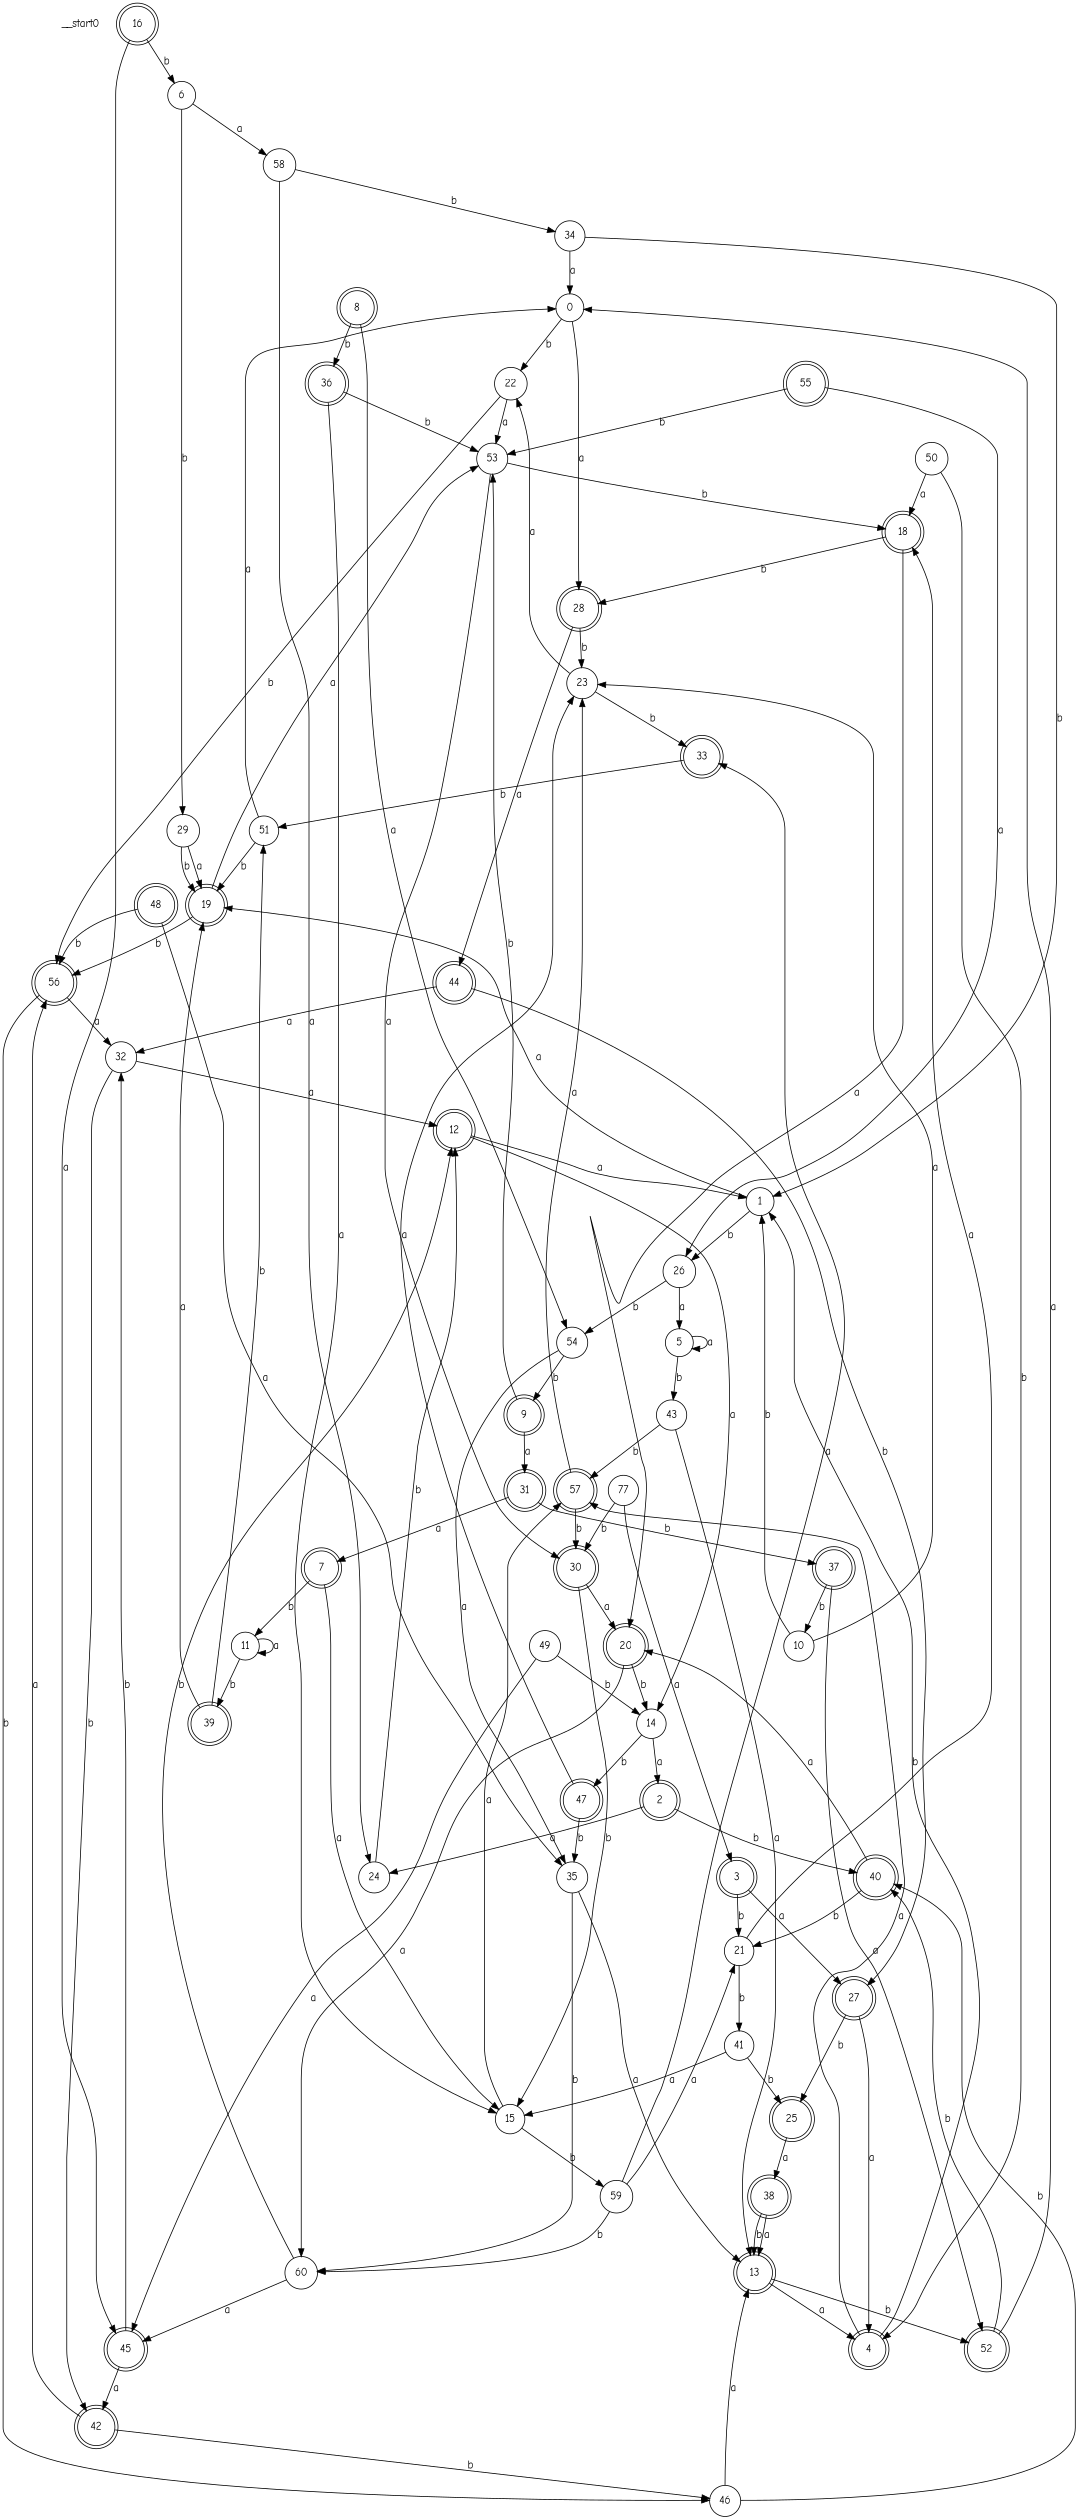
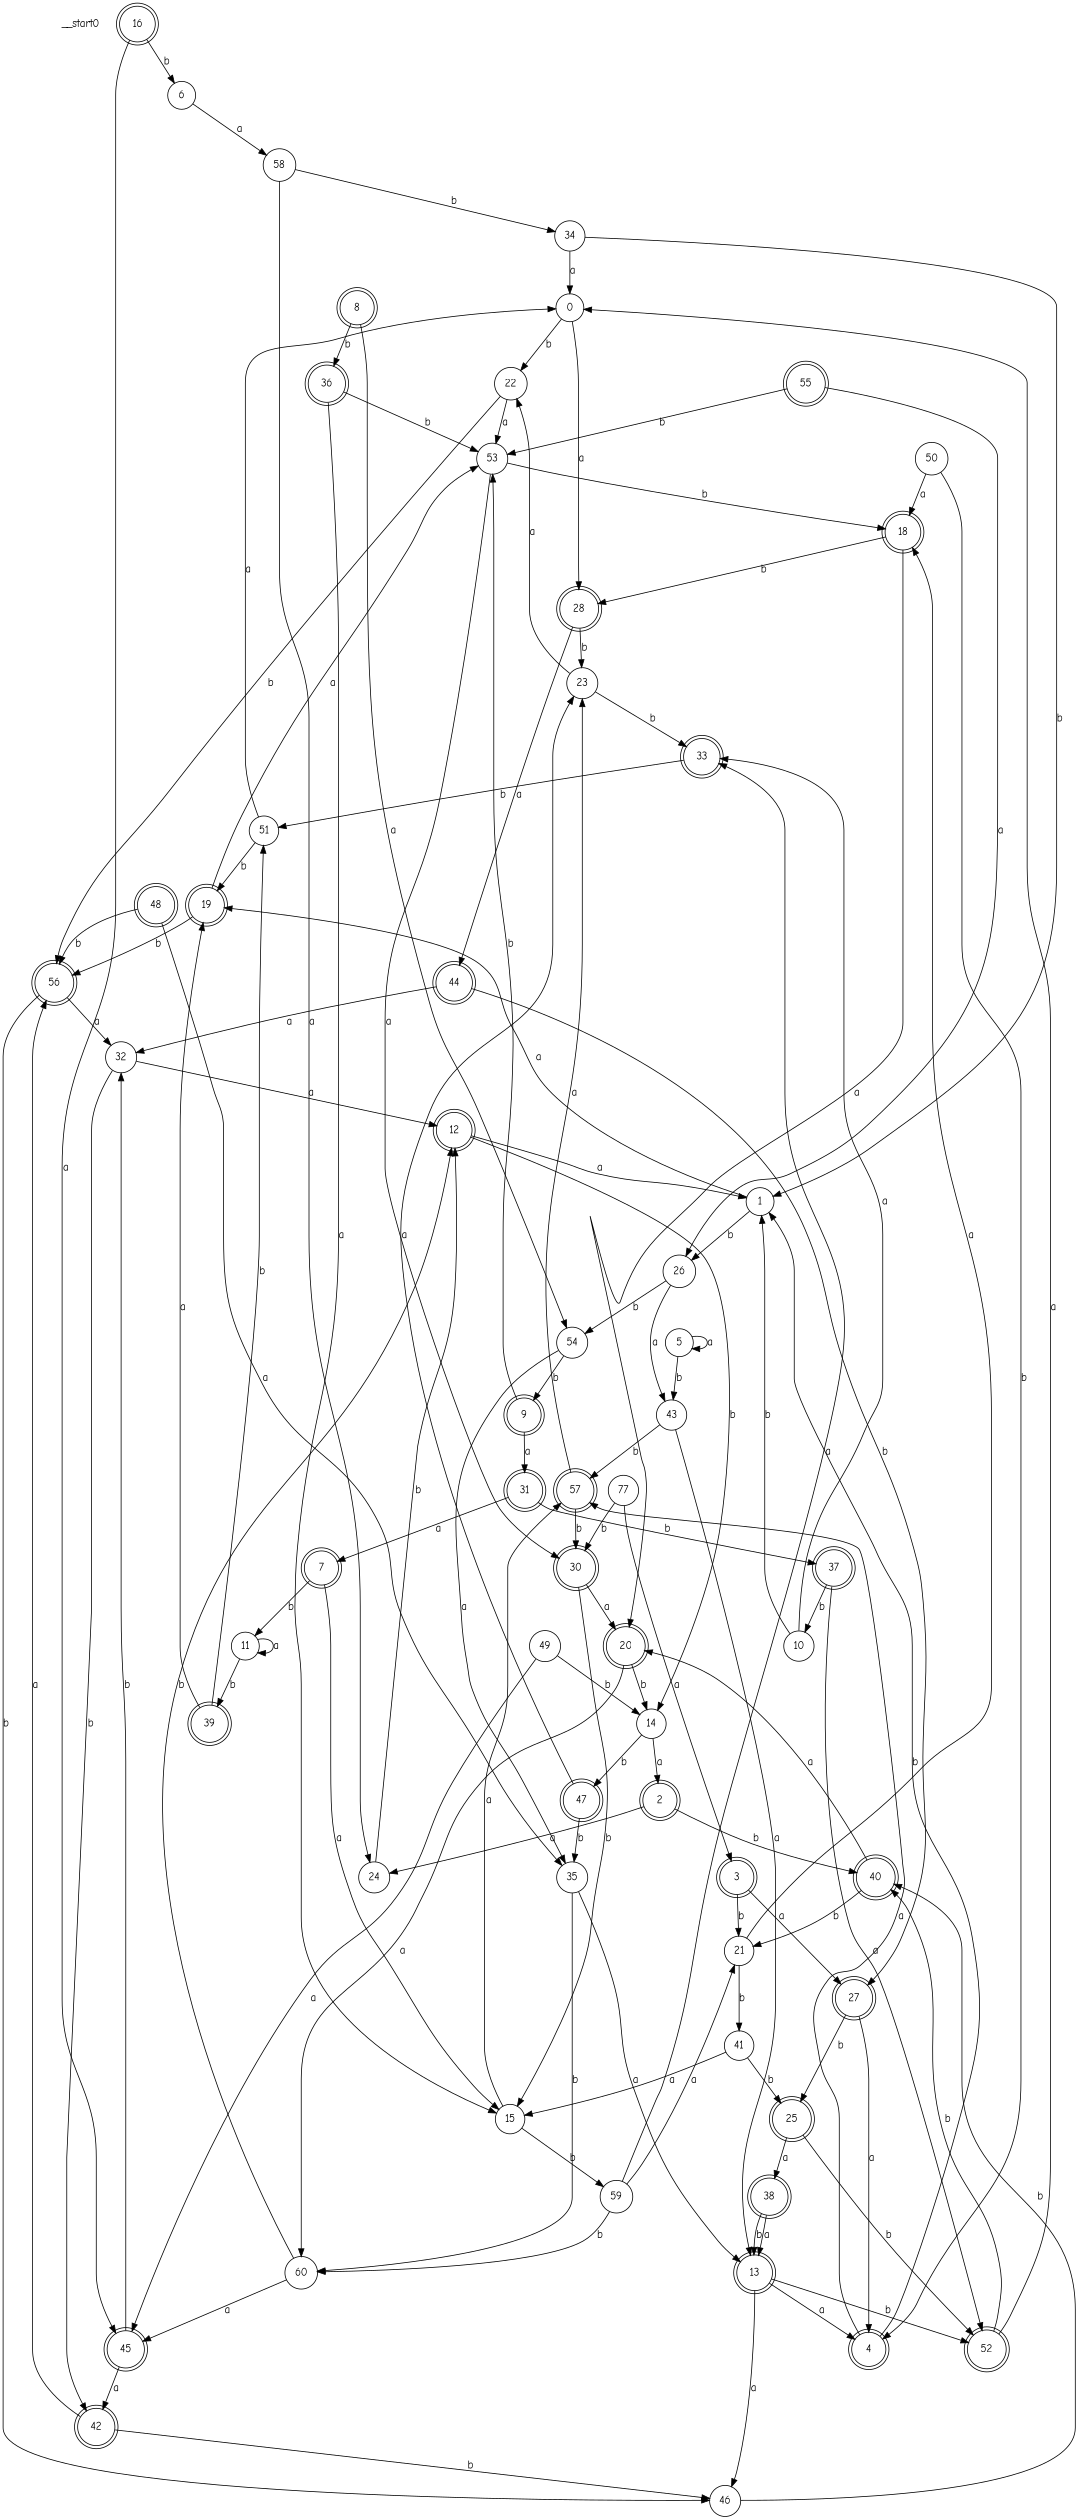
node "29": removed
edge "10" -> "23": now "10" -> "33"
edge "26" -> "5": now "26" -> "43"
edge "12" -> "14": label "a" -> "b"
edge "25" -> "52": added, label "b"
edge "46" -> "13": reversed
